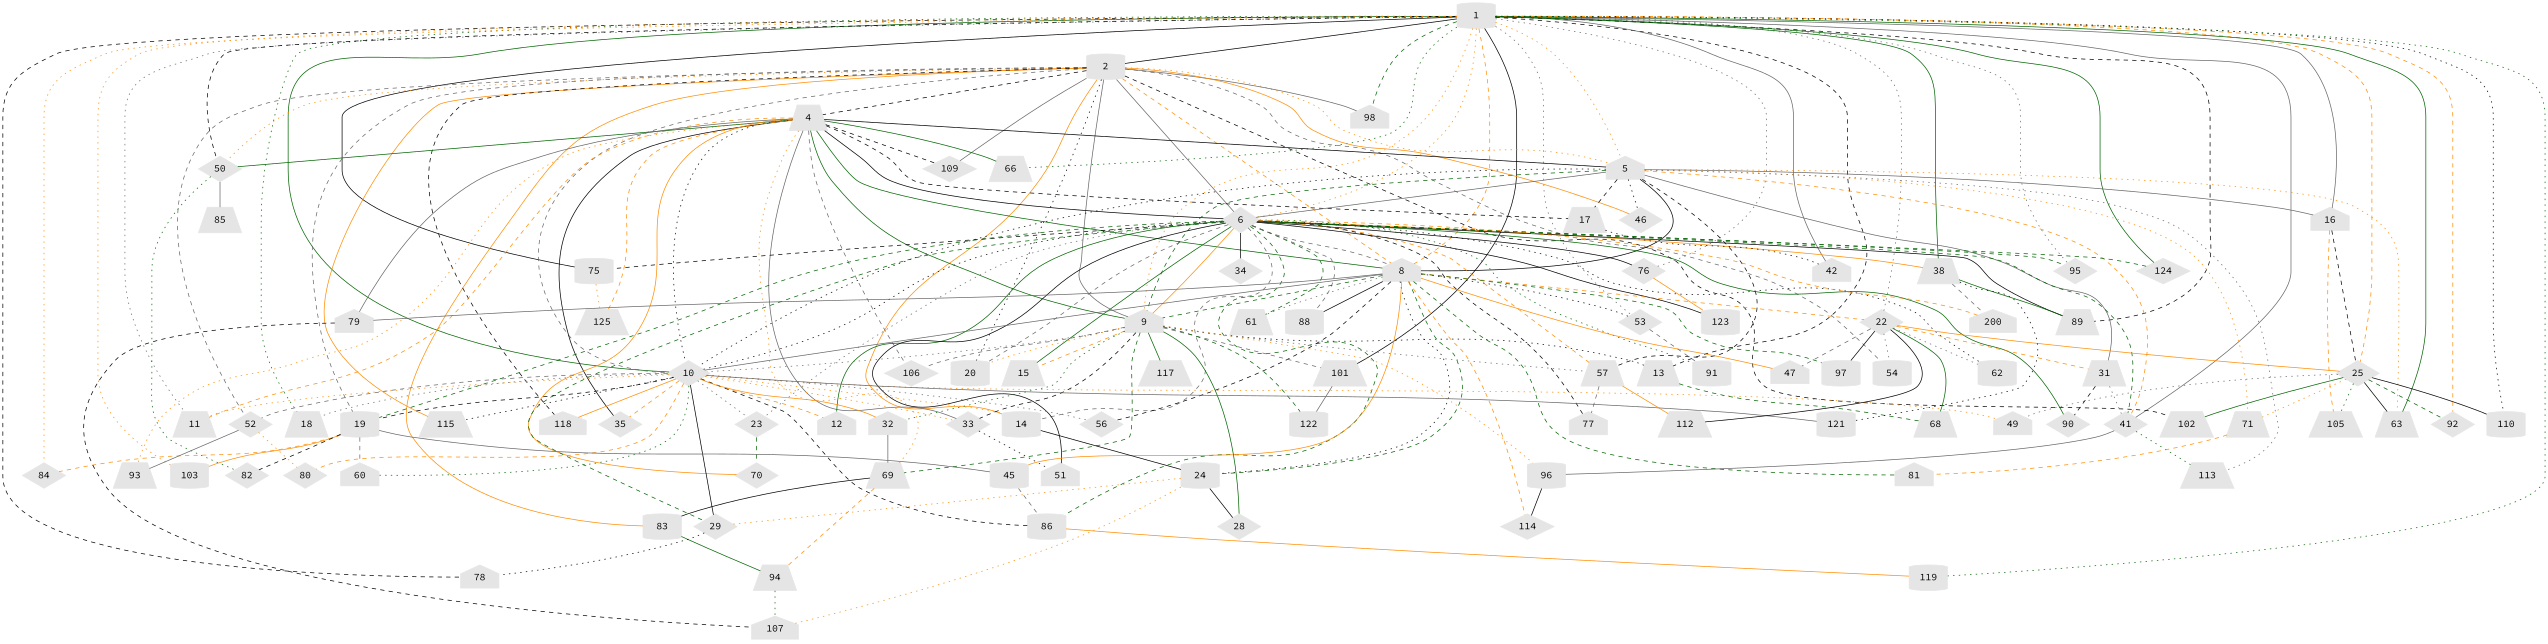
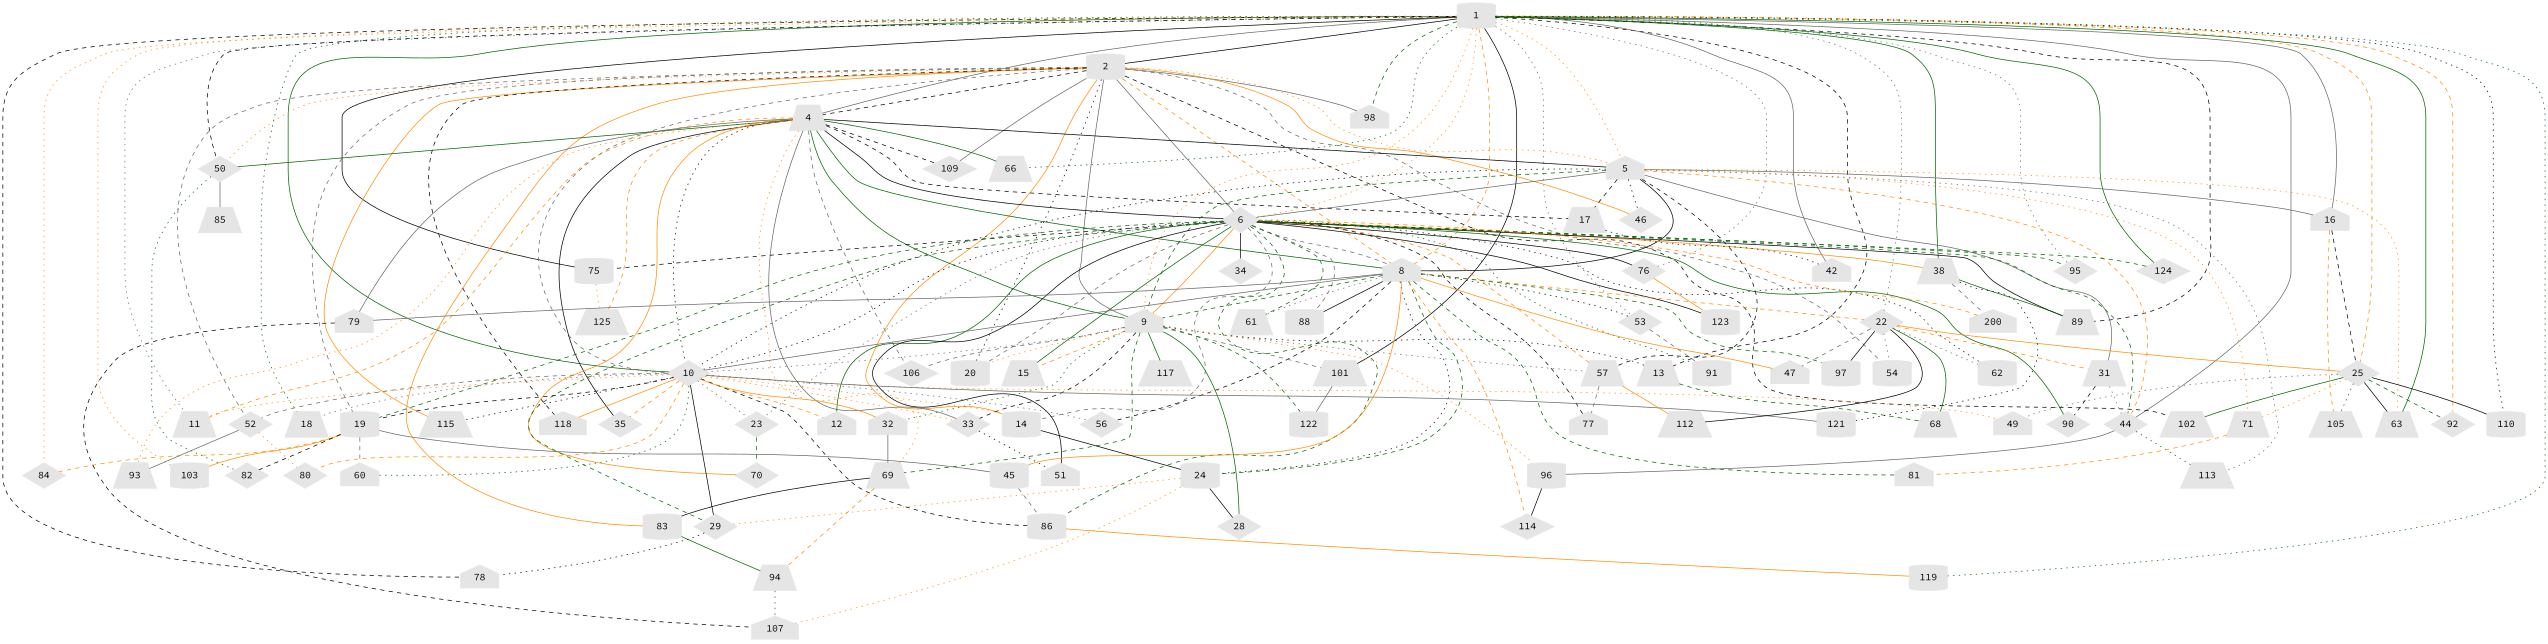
edge "1" -- "4": added
node "41": label "41" -> "44"
